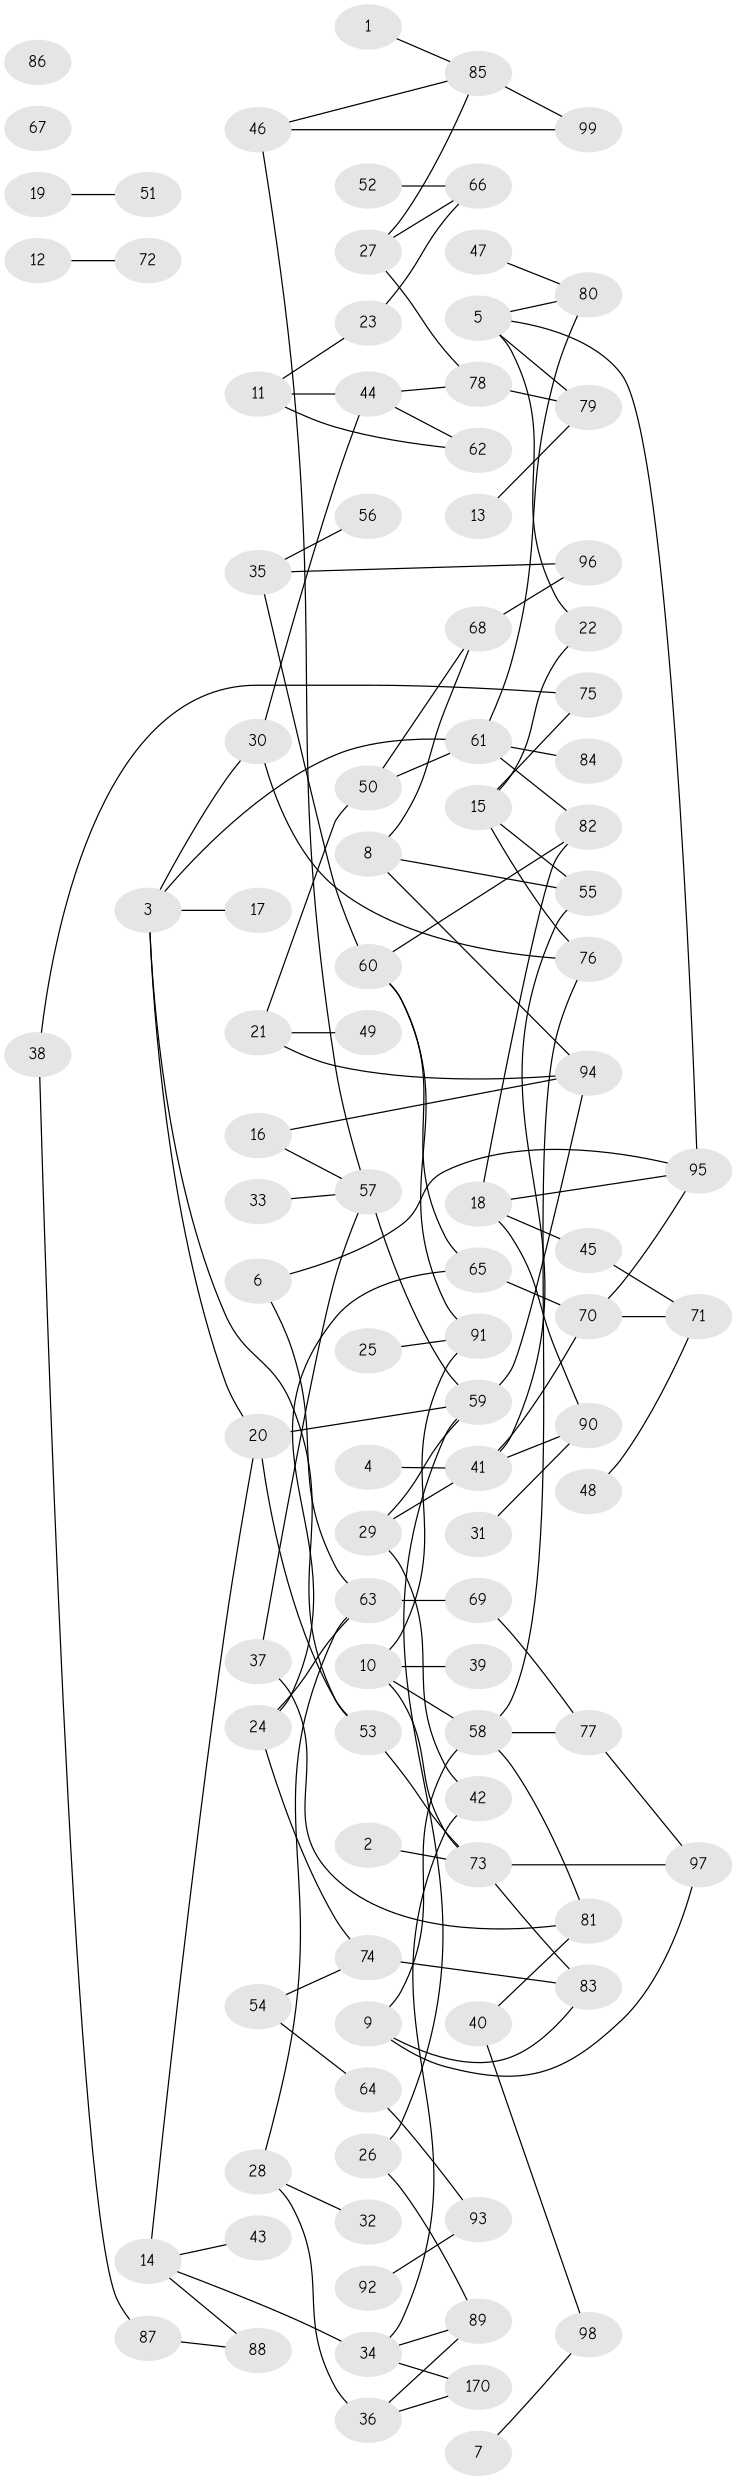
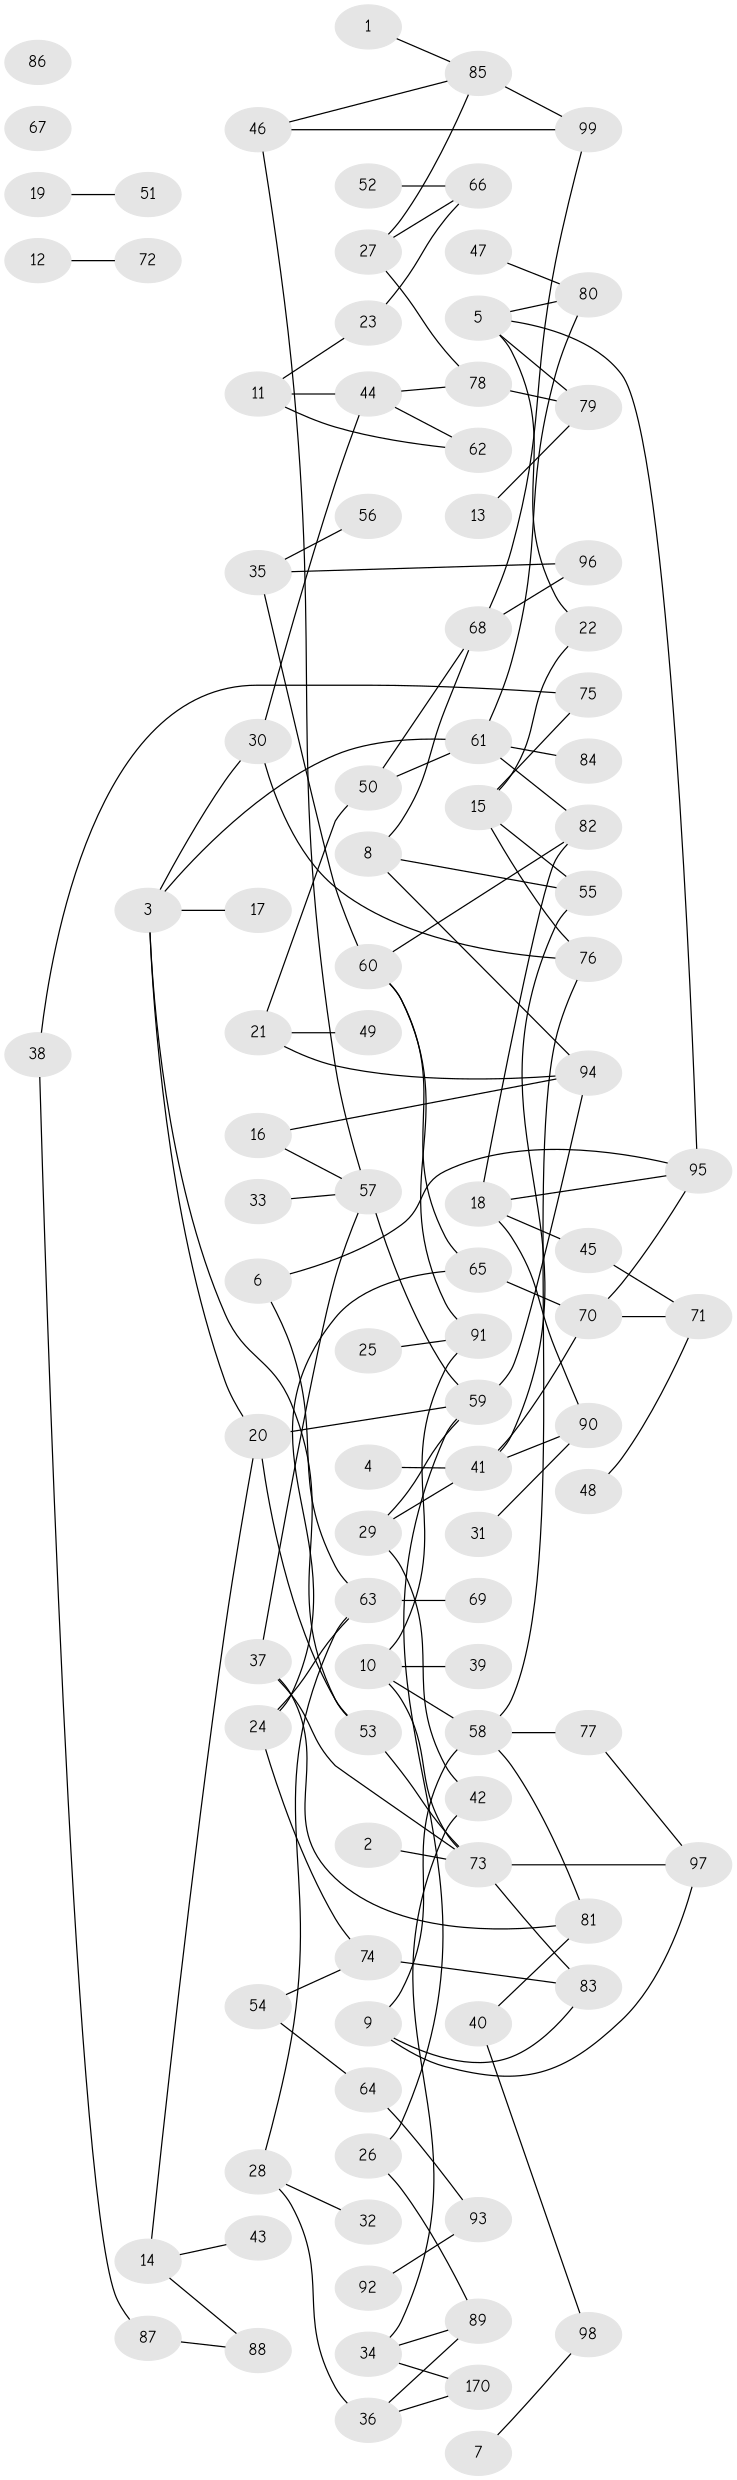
edge "99" -- "68": added
edge "69" -- "77": removed
edge "37" -- "73": added
edge "14" -- "34": removed
